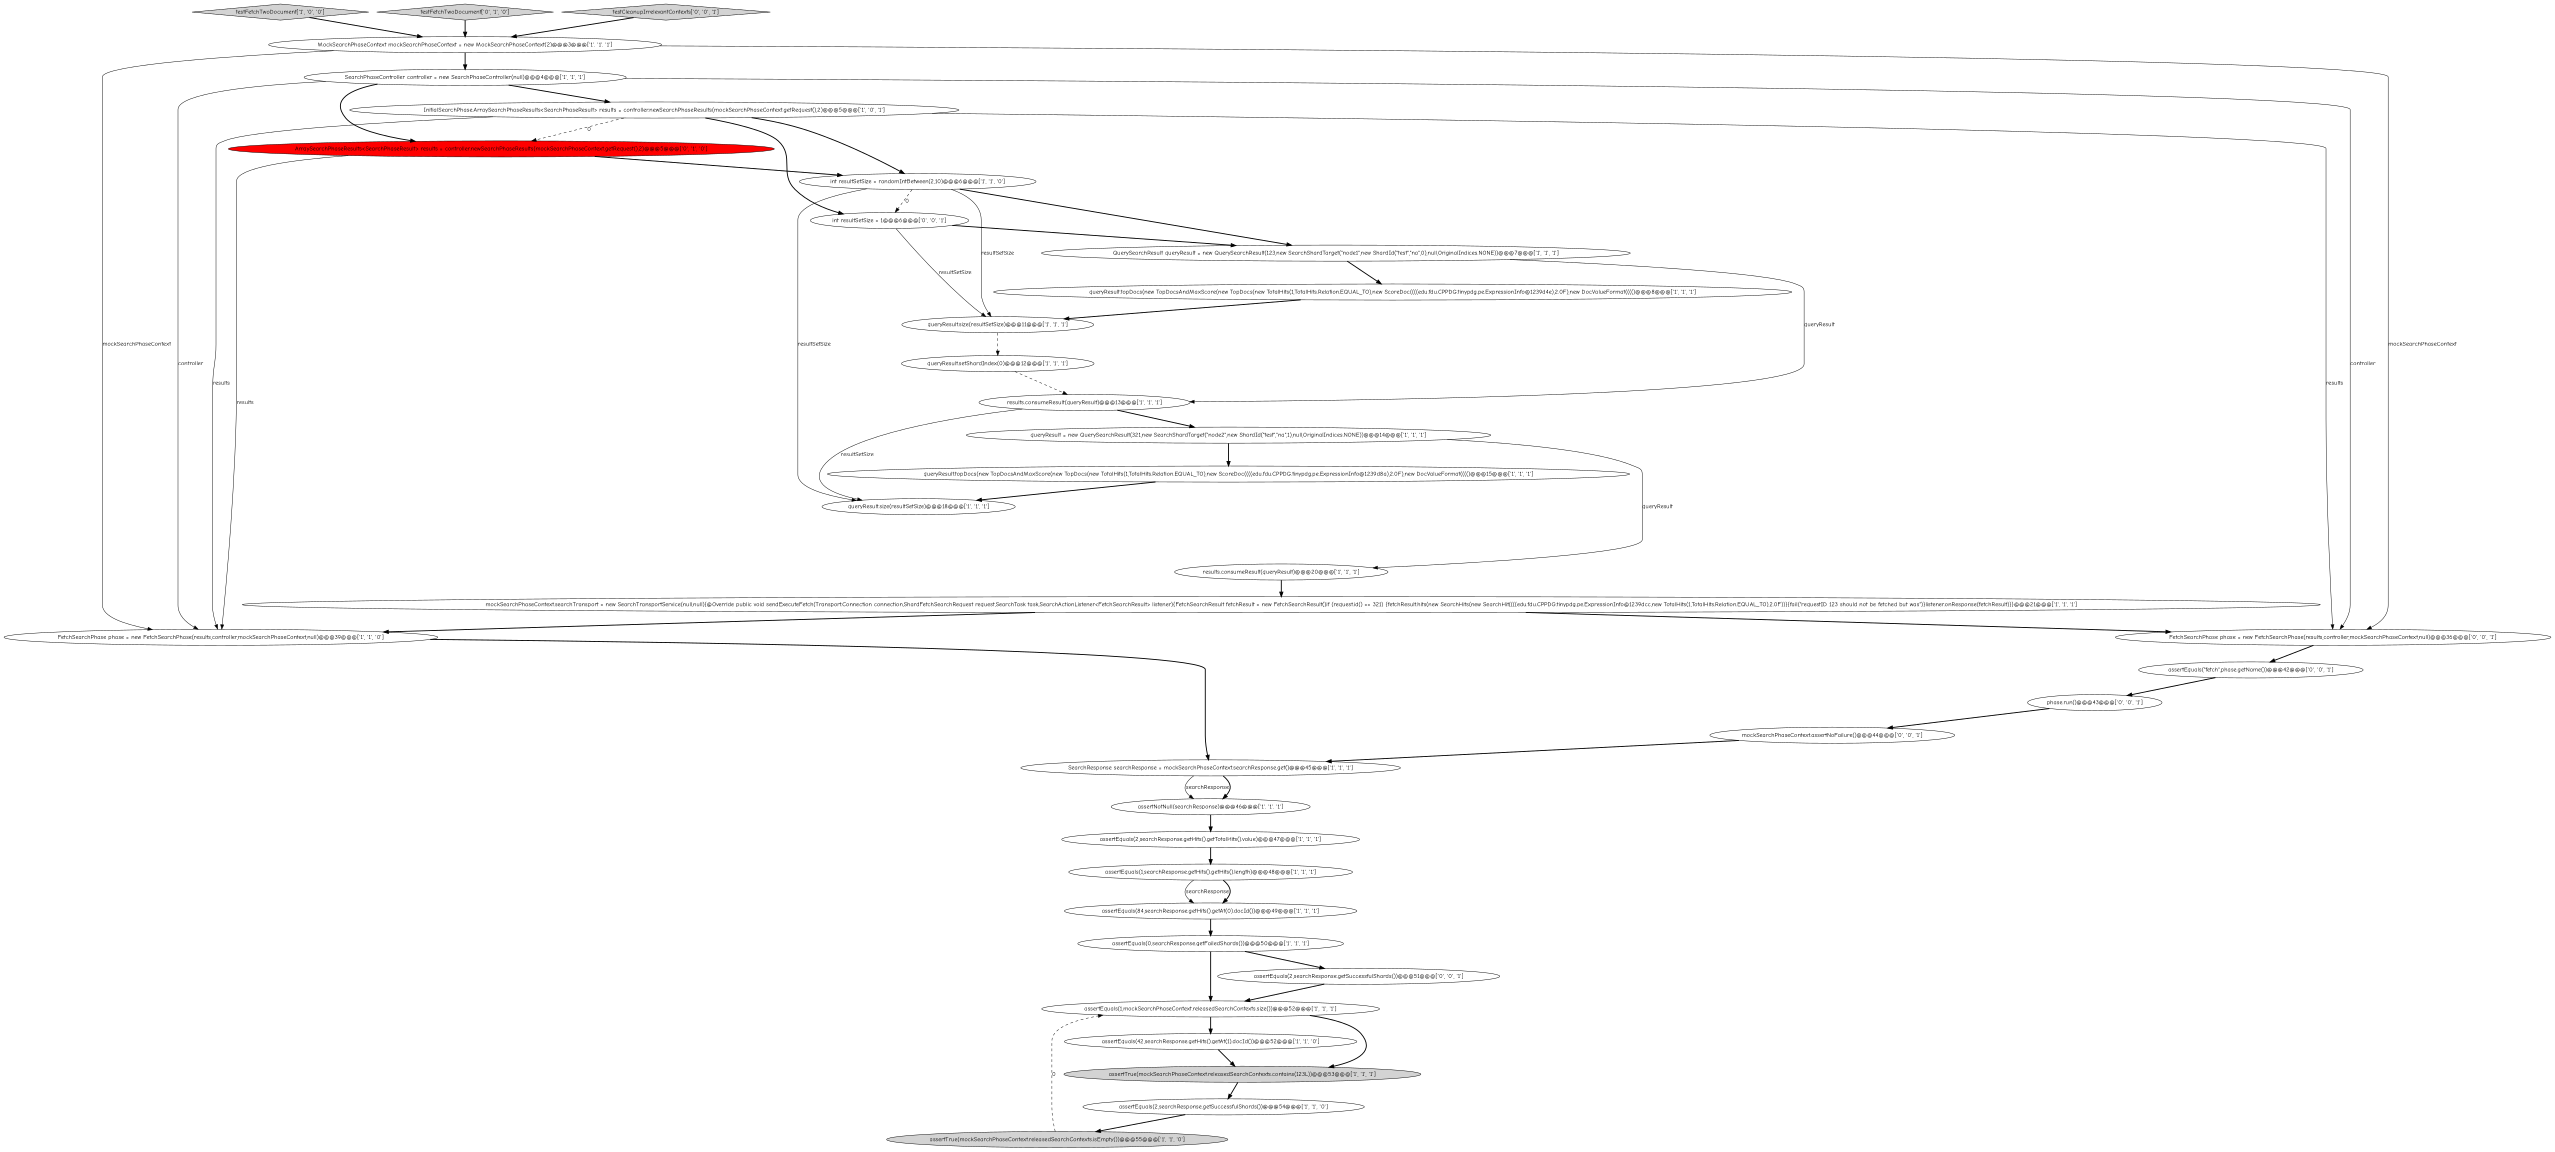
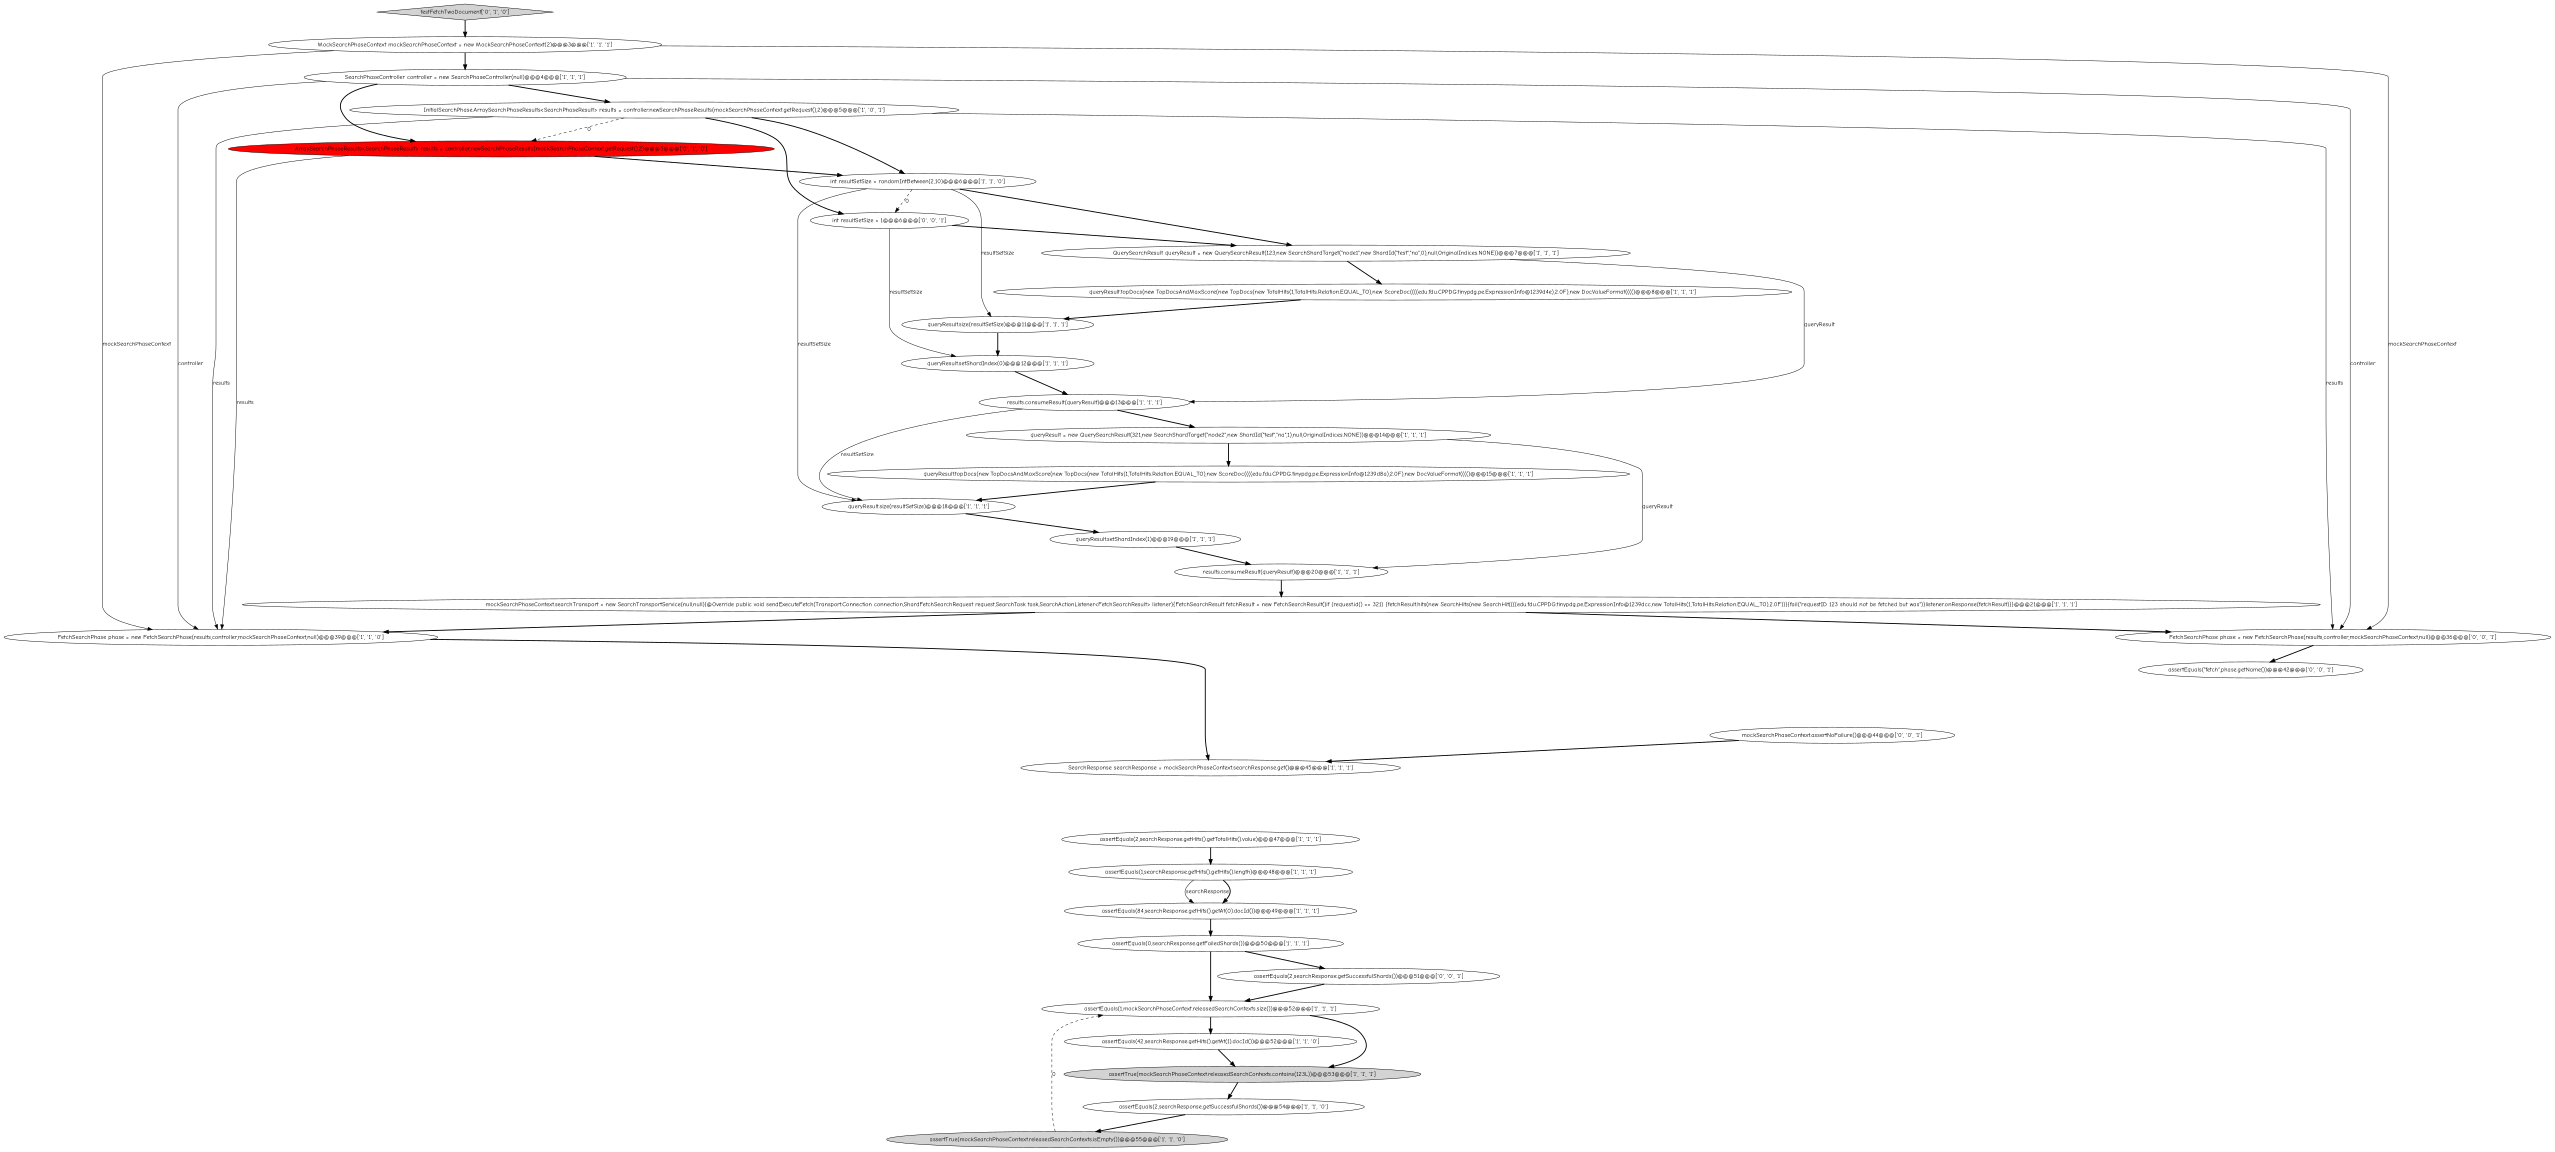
node "testFetchTwoDocument['1', '0', '0']": removed
node "testCleanupIrrelevantContexts['0', '0', '1']": removed
edge "int resultSetSize = 1@@@6@@@['0', '0', '1']" -> "queryResult.size(resultSetSize)@@@11@@@['1', '1', '1']": now "int resultSetSize = 1@@@6@@@['0', '0', '1']" -> "queryResult.setShardIndex(0)@@@12@@@['1', '1', '1']"
edge "queryResult.size(resultSetSize)@@@11@@@['1', '1', '1']" -> "queryResult.setShardIndex(0)@@@12@@@['1', '1', '1']": style dashed -> bold
edge "queryResult.setShardIndex(0)@@@12@@@['1', '1', '1']" -> "results.consumeResult(queryResult)@@@13@@@['1', '1', '1']": style dashed -> bold
node "queryResult.setShardIndex(1)@@@19@@@['1', '1', '1']": added
node "phase.run()@@@43@@@['0', '0', '1']": removed
node "assertNotNull(searchResponse)@@@46@@@['1', '1', '1']": removed
